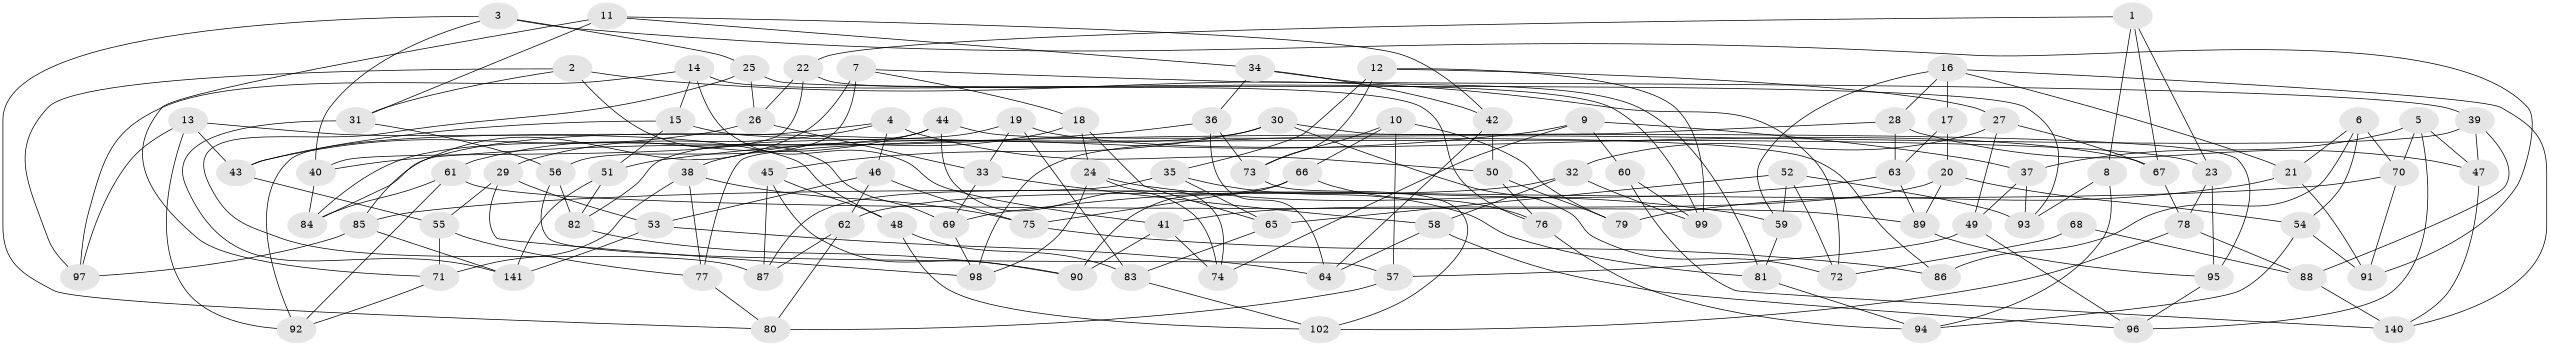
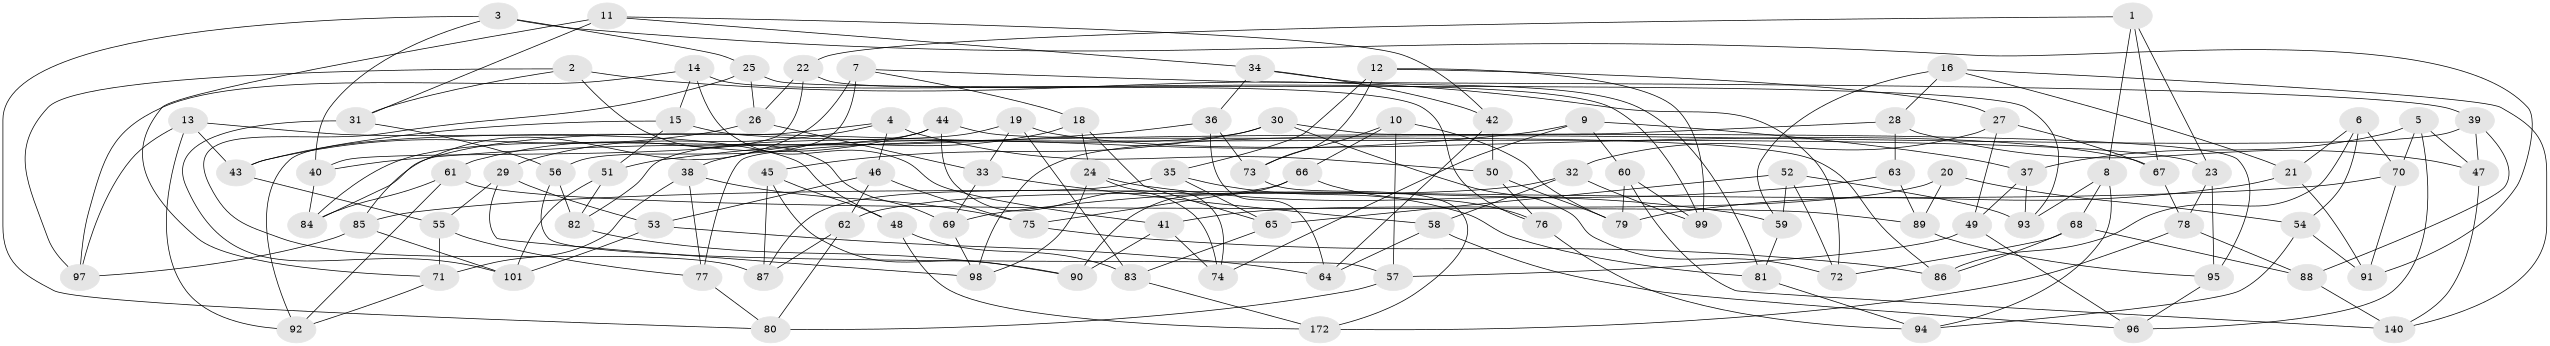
node "17": removed
edge "60" -- "79": added
edge "8" -- "68": added
edge "68" -- "86": added
node "141": label "141" -> "101"
node "102": label "102" -> "172"
